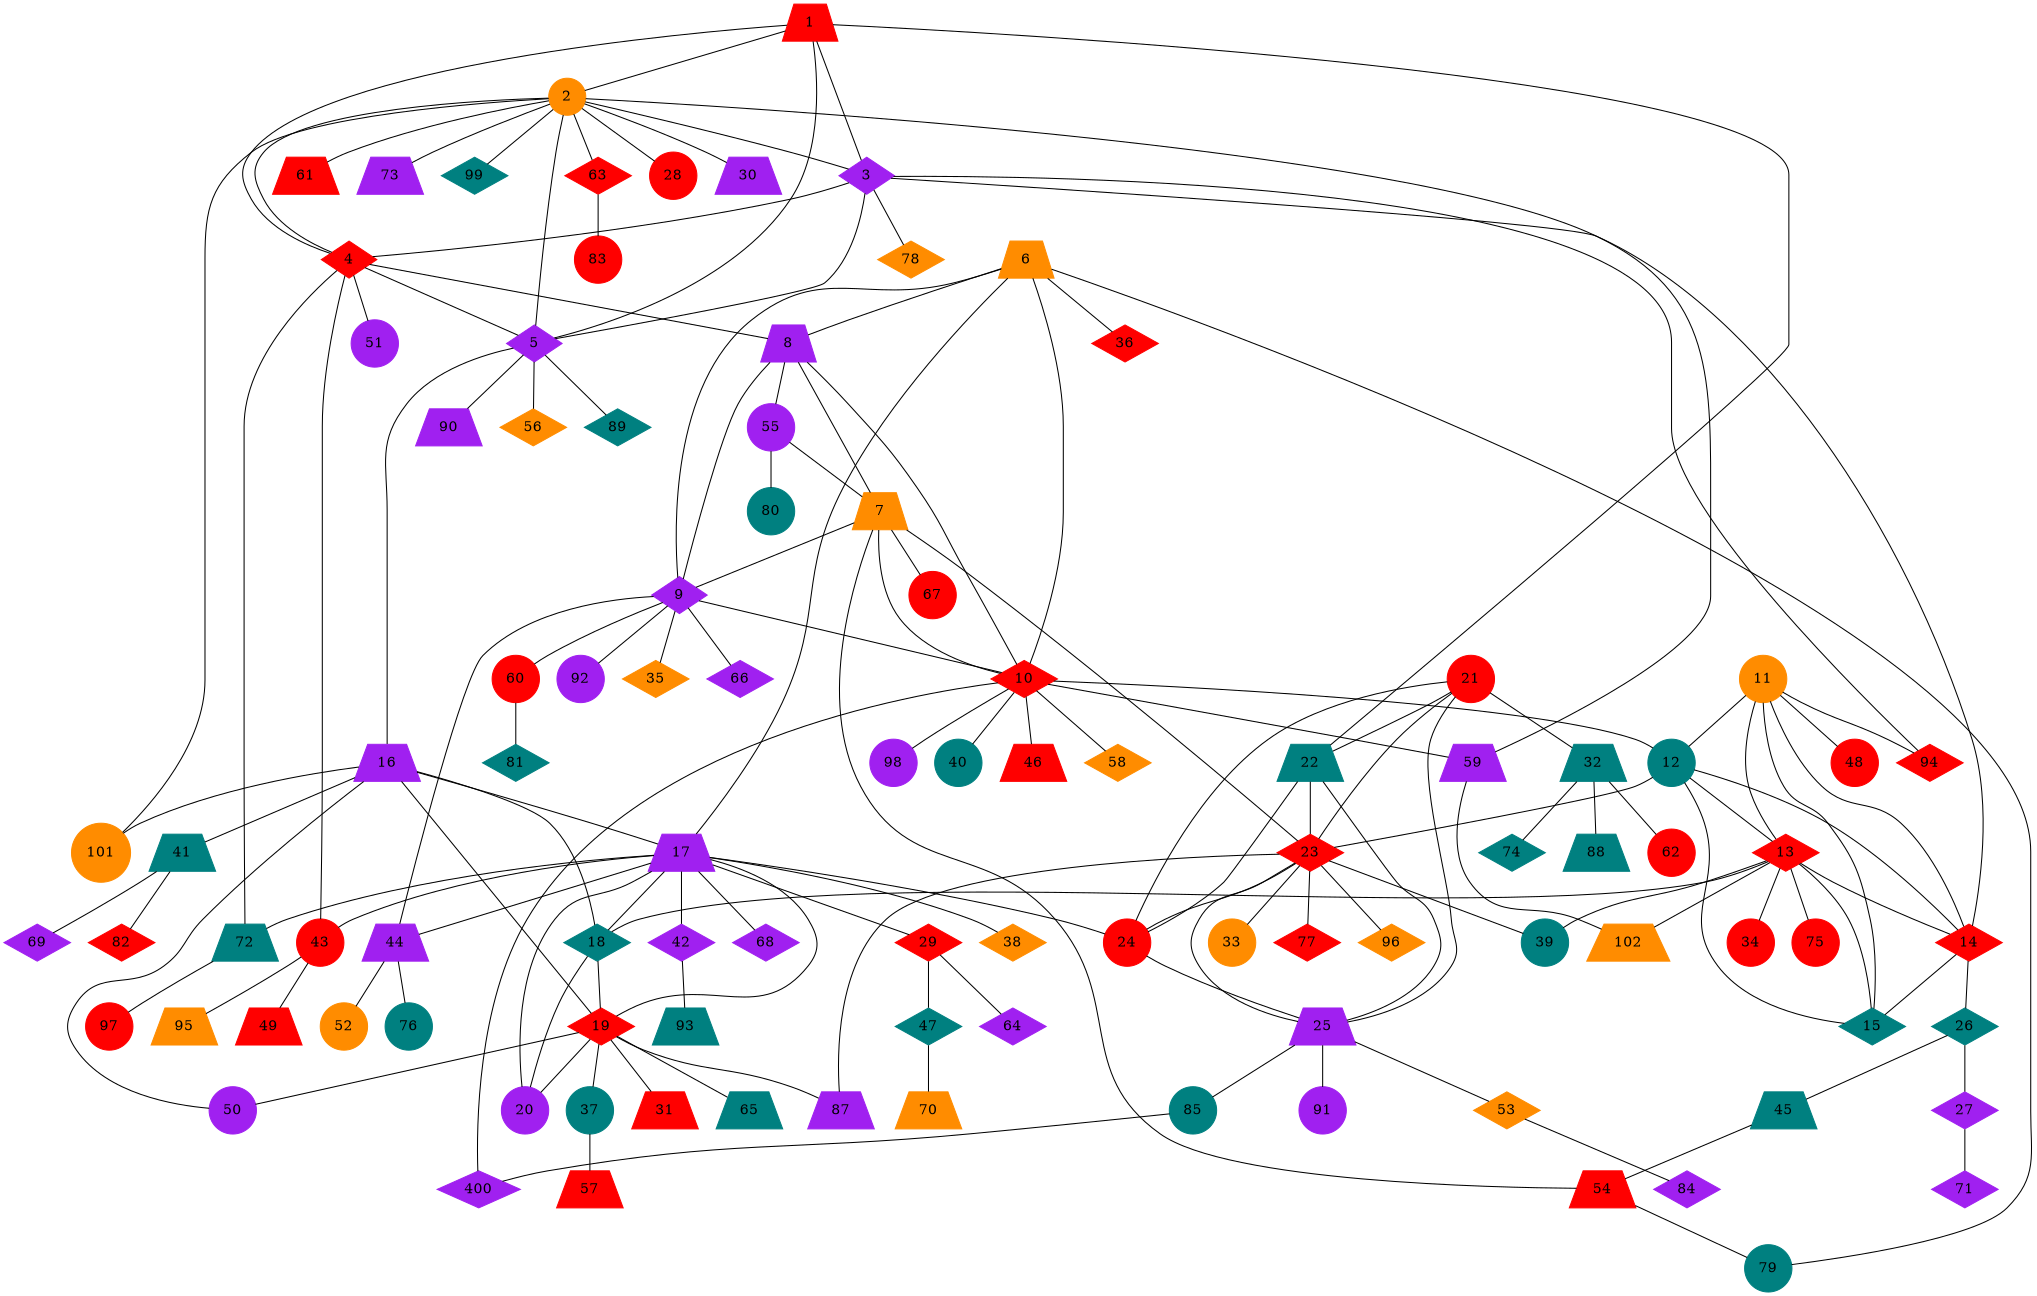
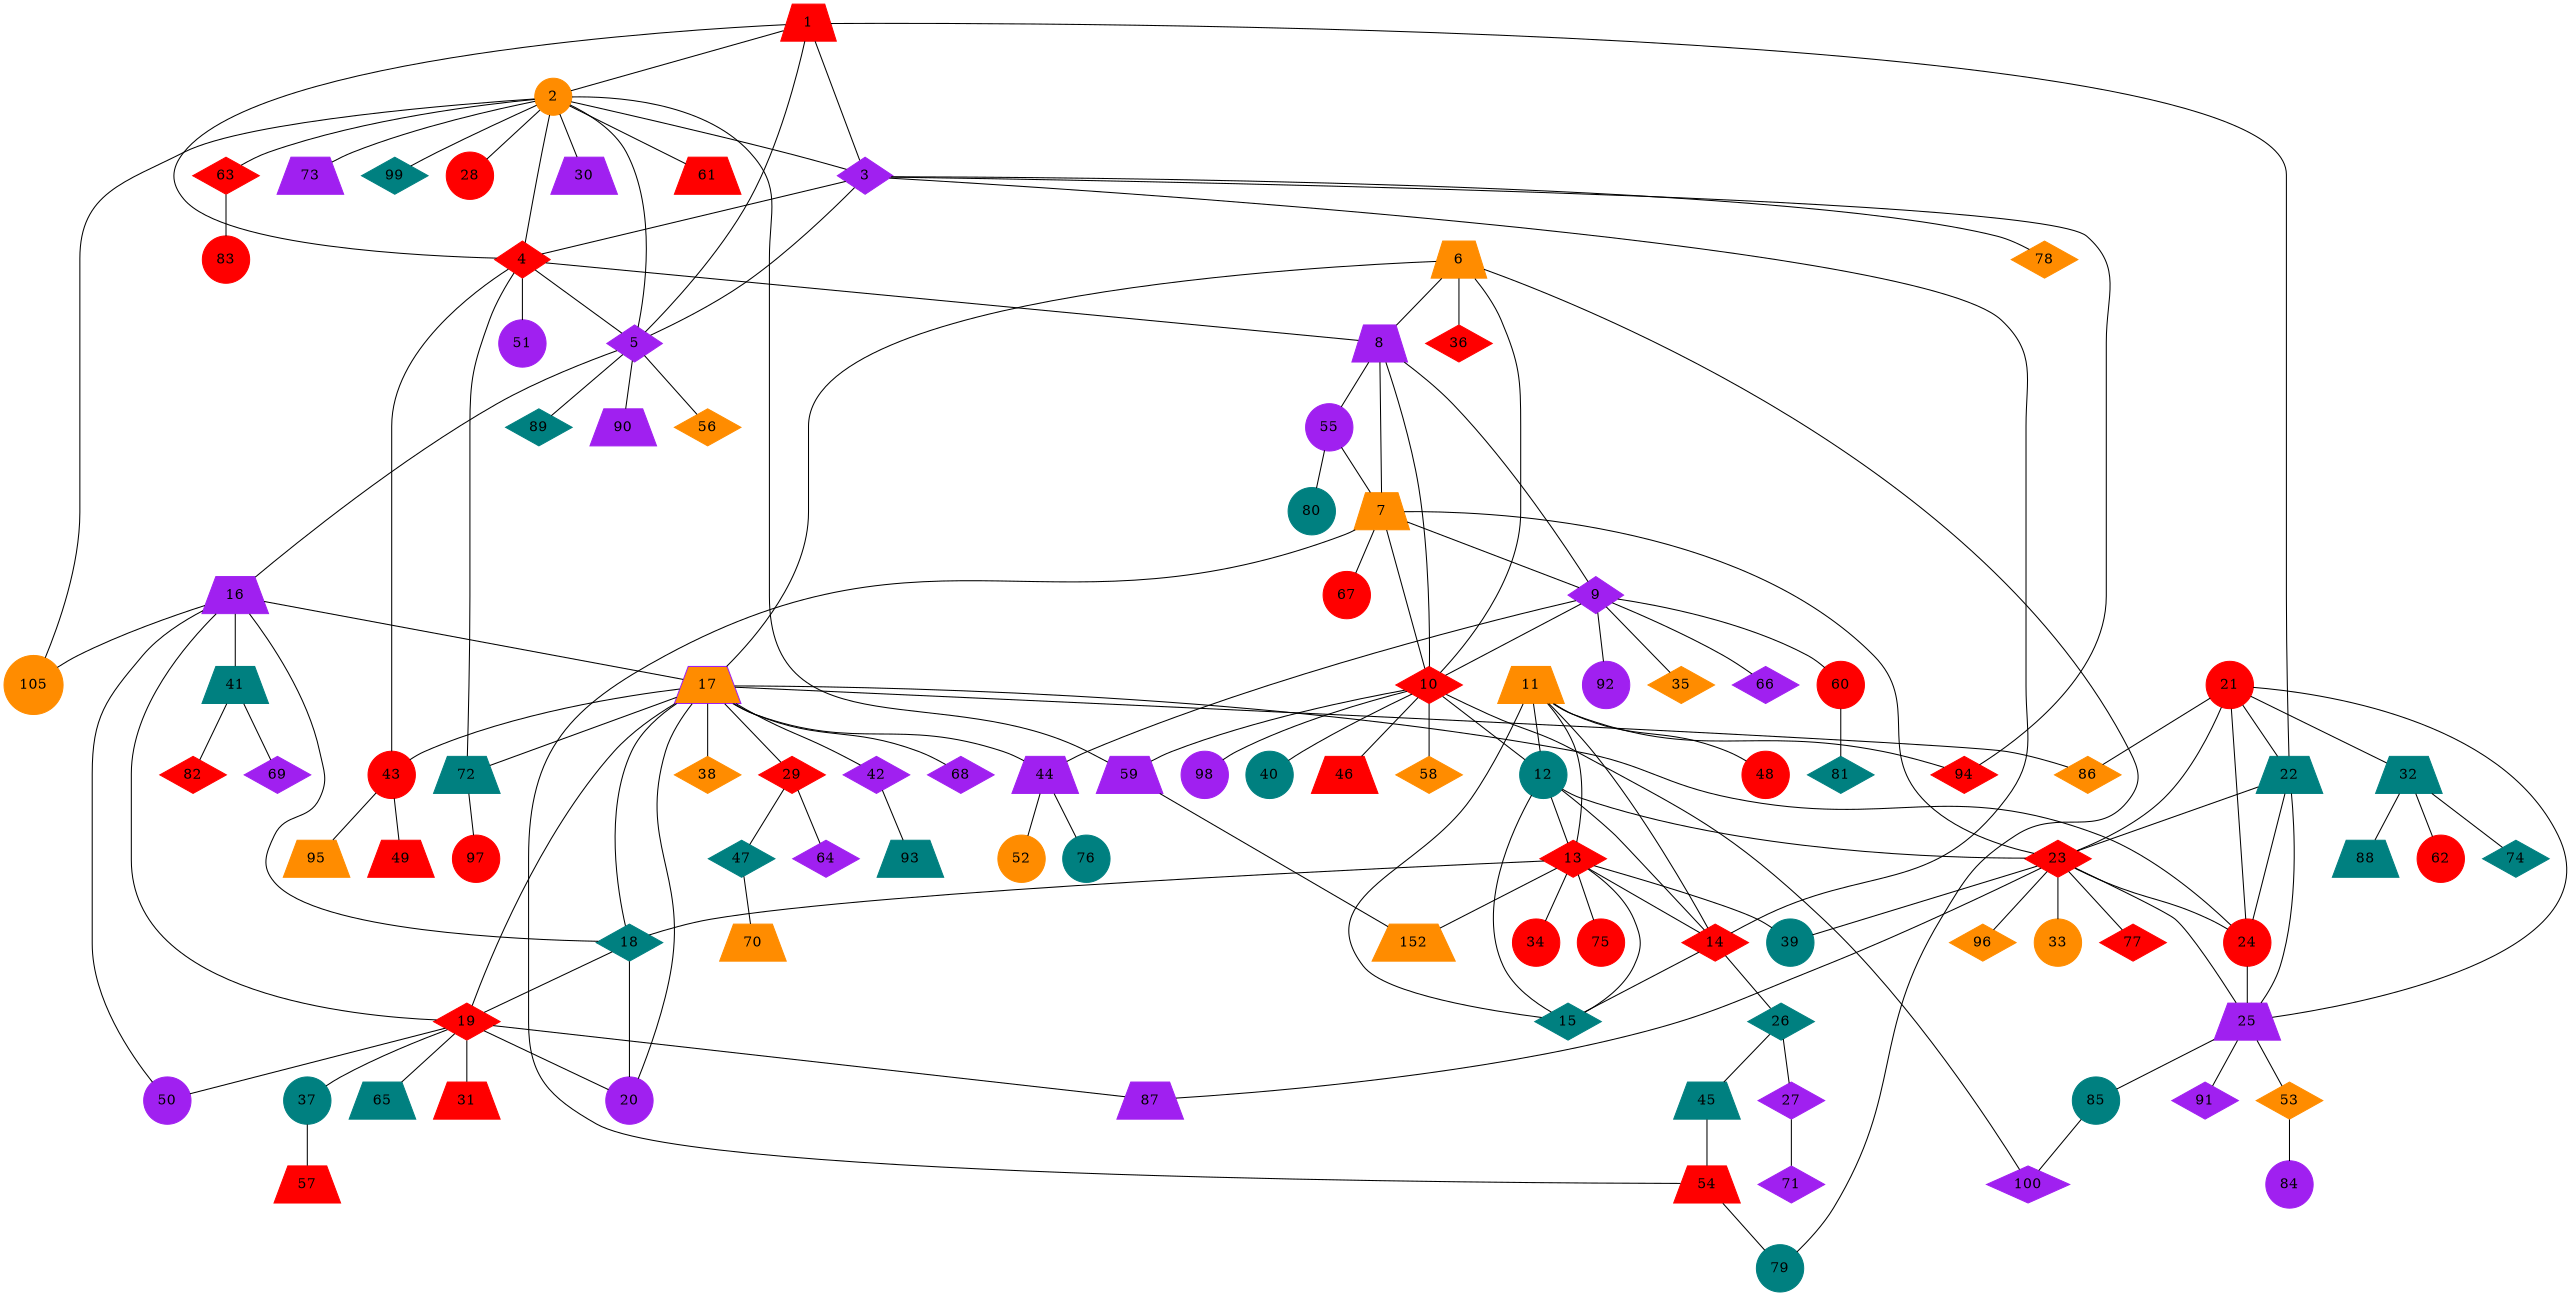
edge "6" -- "9": removed
node "11": shape circle -> trapezium
node "86": added
node "101": label "101" -> "105"
node "17": fillcolor purple -> darkorange
node "102": label "102" -> "152"
node "91": shape circle -> diamond
node "400": label "400" -> "100"
node "84": shape diamond -> circle
